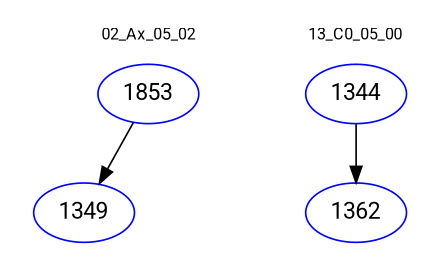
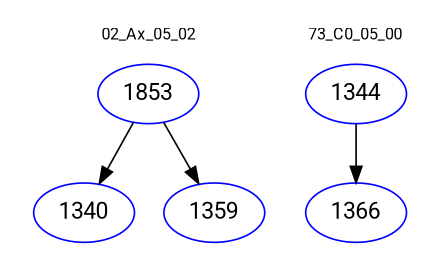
cluster "13_C0_05_00": label "13_C0_05_00" -> "73_C0_05_00"
node "1349": label "1349" -> "1340"
node "1359": added
node "1362": label "1362" -> "1366"
